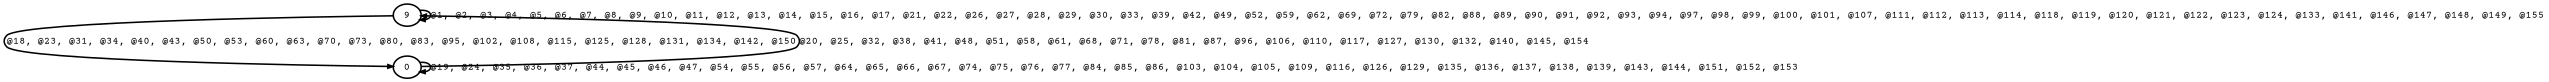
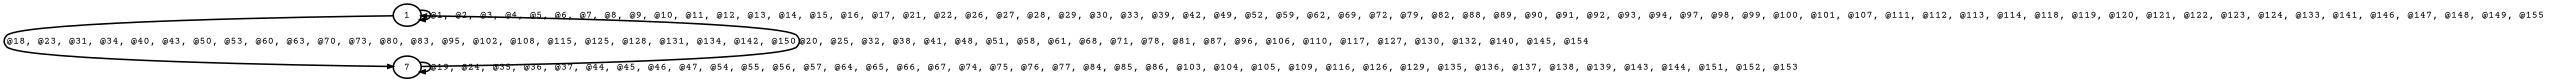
node "9": label "9" -> "1"
node "0": label "0" -> "7"
